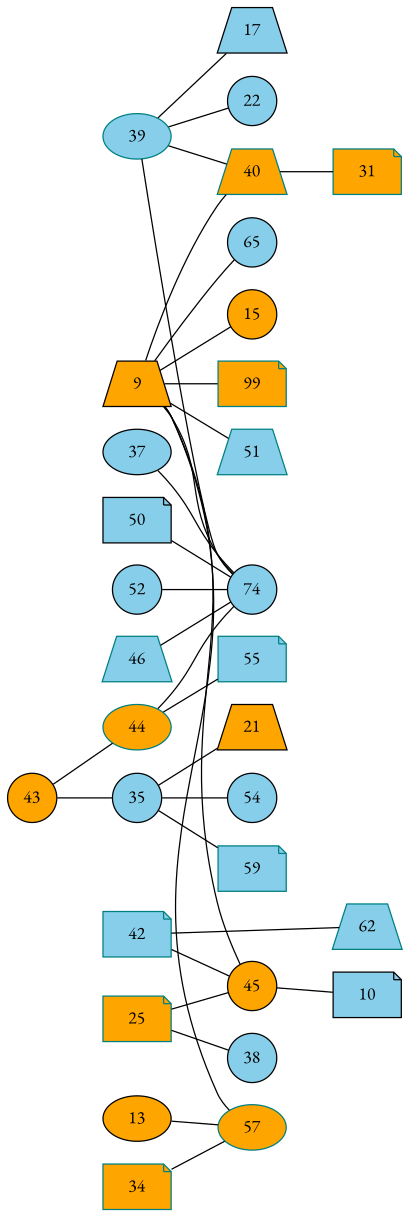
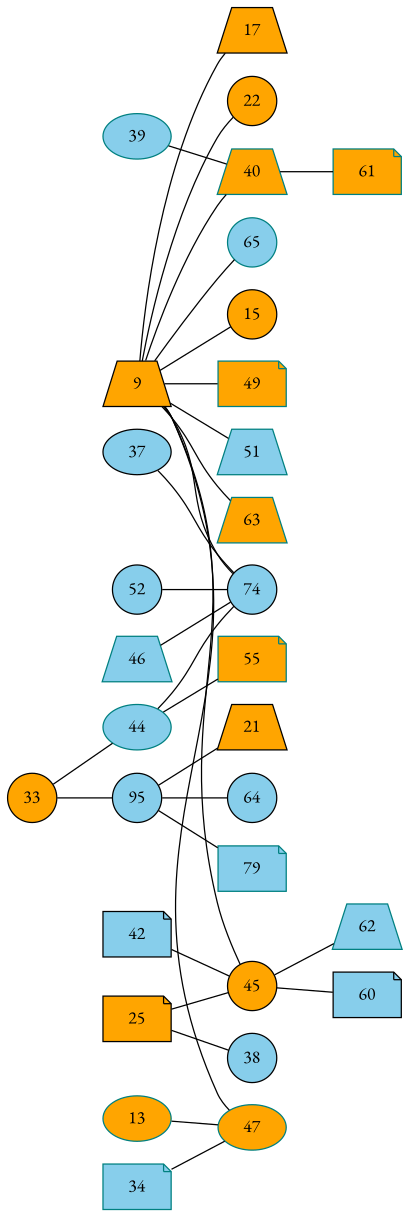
node "17": fillcolor skyblue -> orange
edge "17" -- "39": now "17" -- "9"
node "22": fillcolor skyblue -> orange
edge "22" -- "39": now "22" -- "9"
node "31": label "31" -> "61"
node "65": color black -> teal
edge "39" -- "74": removed
node "99": label "99" -> "49"
node "50": removed
node "63": added
node "55": fillcolor skyblue -> orange
node "44": fillcolor orange -> skyblue
node "43": label "43" -> "33"
node "35": label "35" -> "95"
node "54": label "54" -> "64"
node "59": label "59" -> "79"
edge "62" -- "42": now "62" -- "45"
node "42": color teal -> black
node "10": label "10" -> "60"
node "25": color teal -> black
node "13": color black -> teal
node "57": label "57" -> "47"
node "34": fillcolor orange -> skyblue
